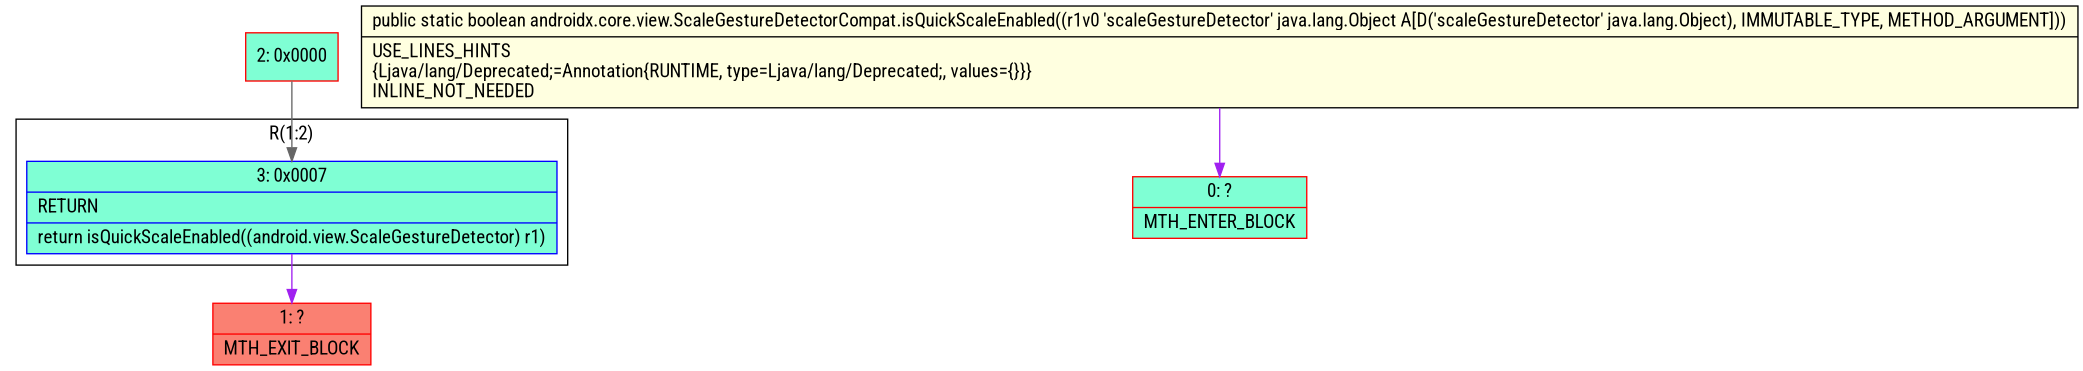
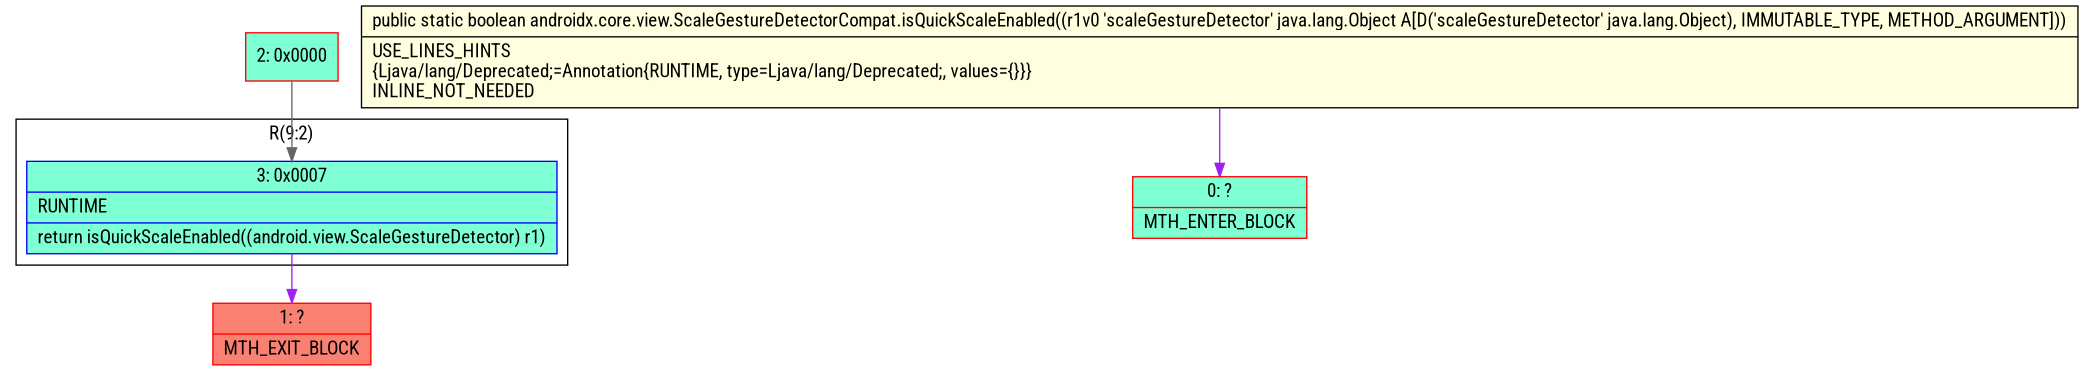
cluster "R(1:2)": label "R(1:2)" -> "R(9:2)"
node "3: 0x0007": text "RETURN" -> "RUNTIME"
